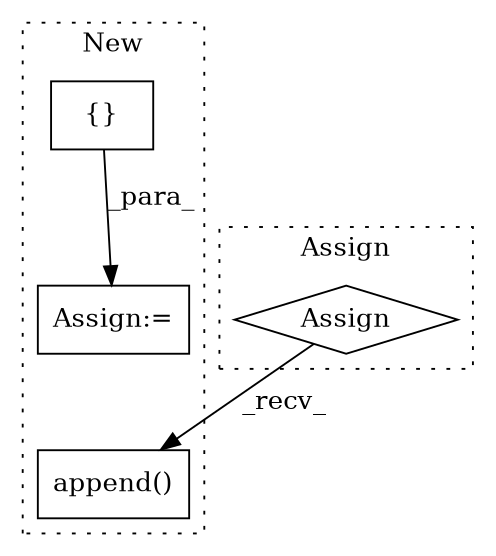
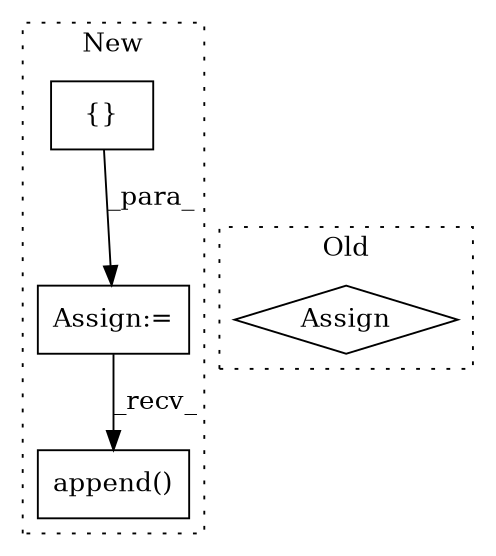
cluster "Assign": label "Assign" -> "Old"
edge "Assign" -> "append()": now "Assign:=" -> "append()"
